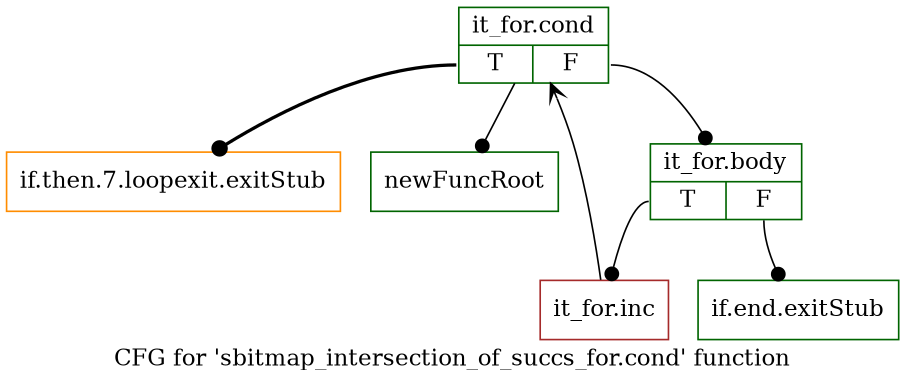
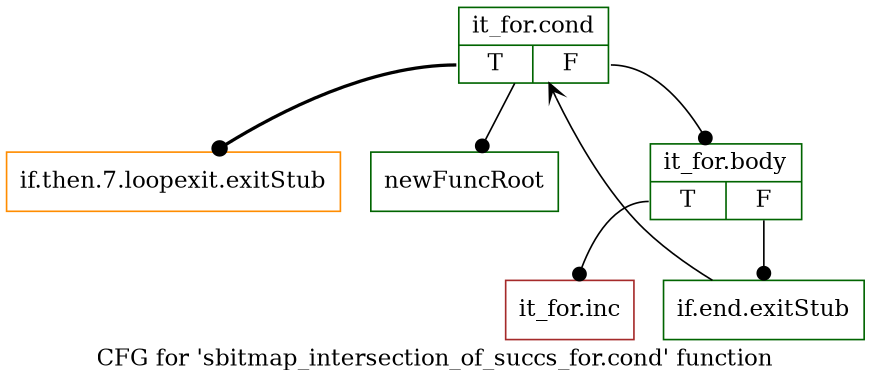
edge "it_for.inc" -> "it_for.cond": now "if.end.exitStub" -> "it_for.cond"
